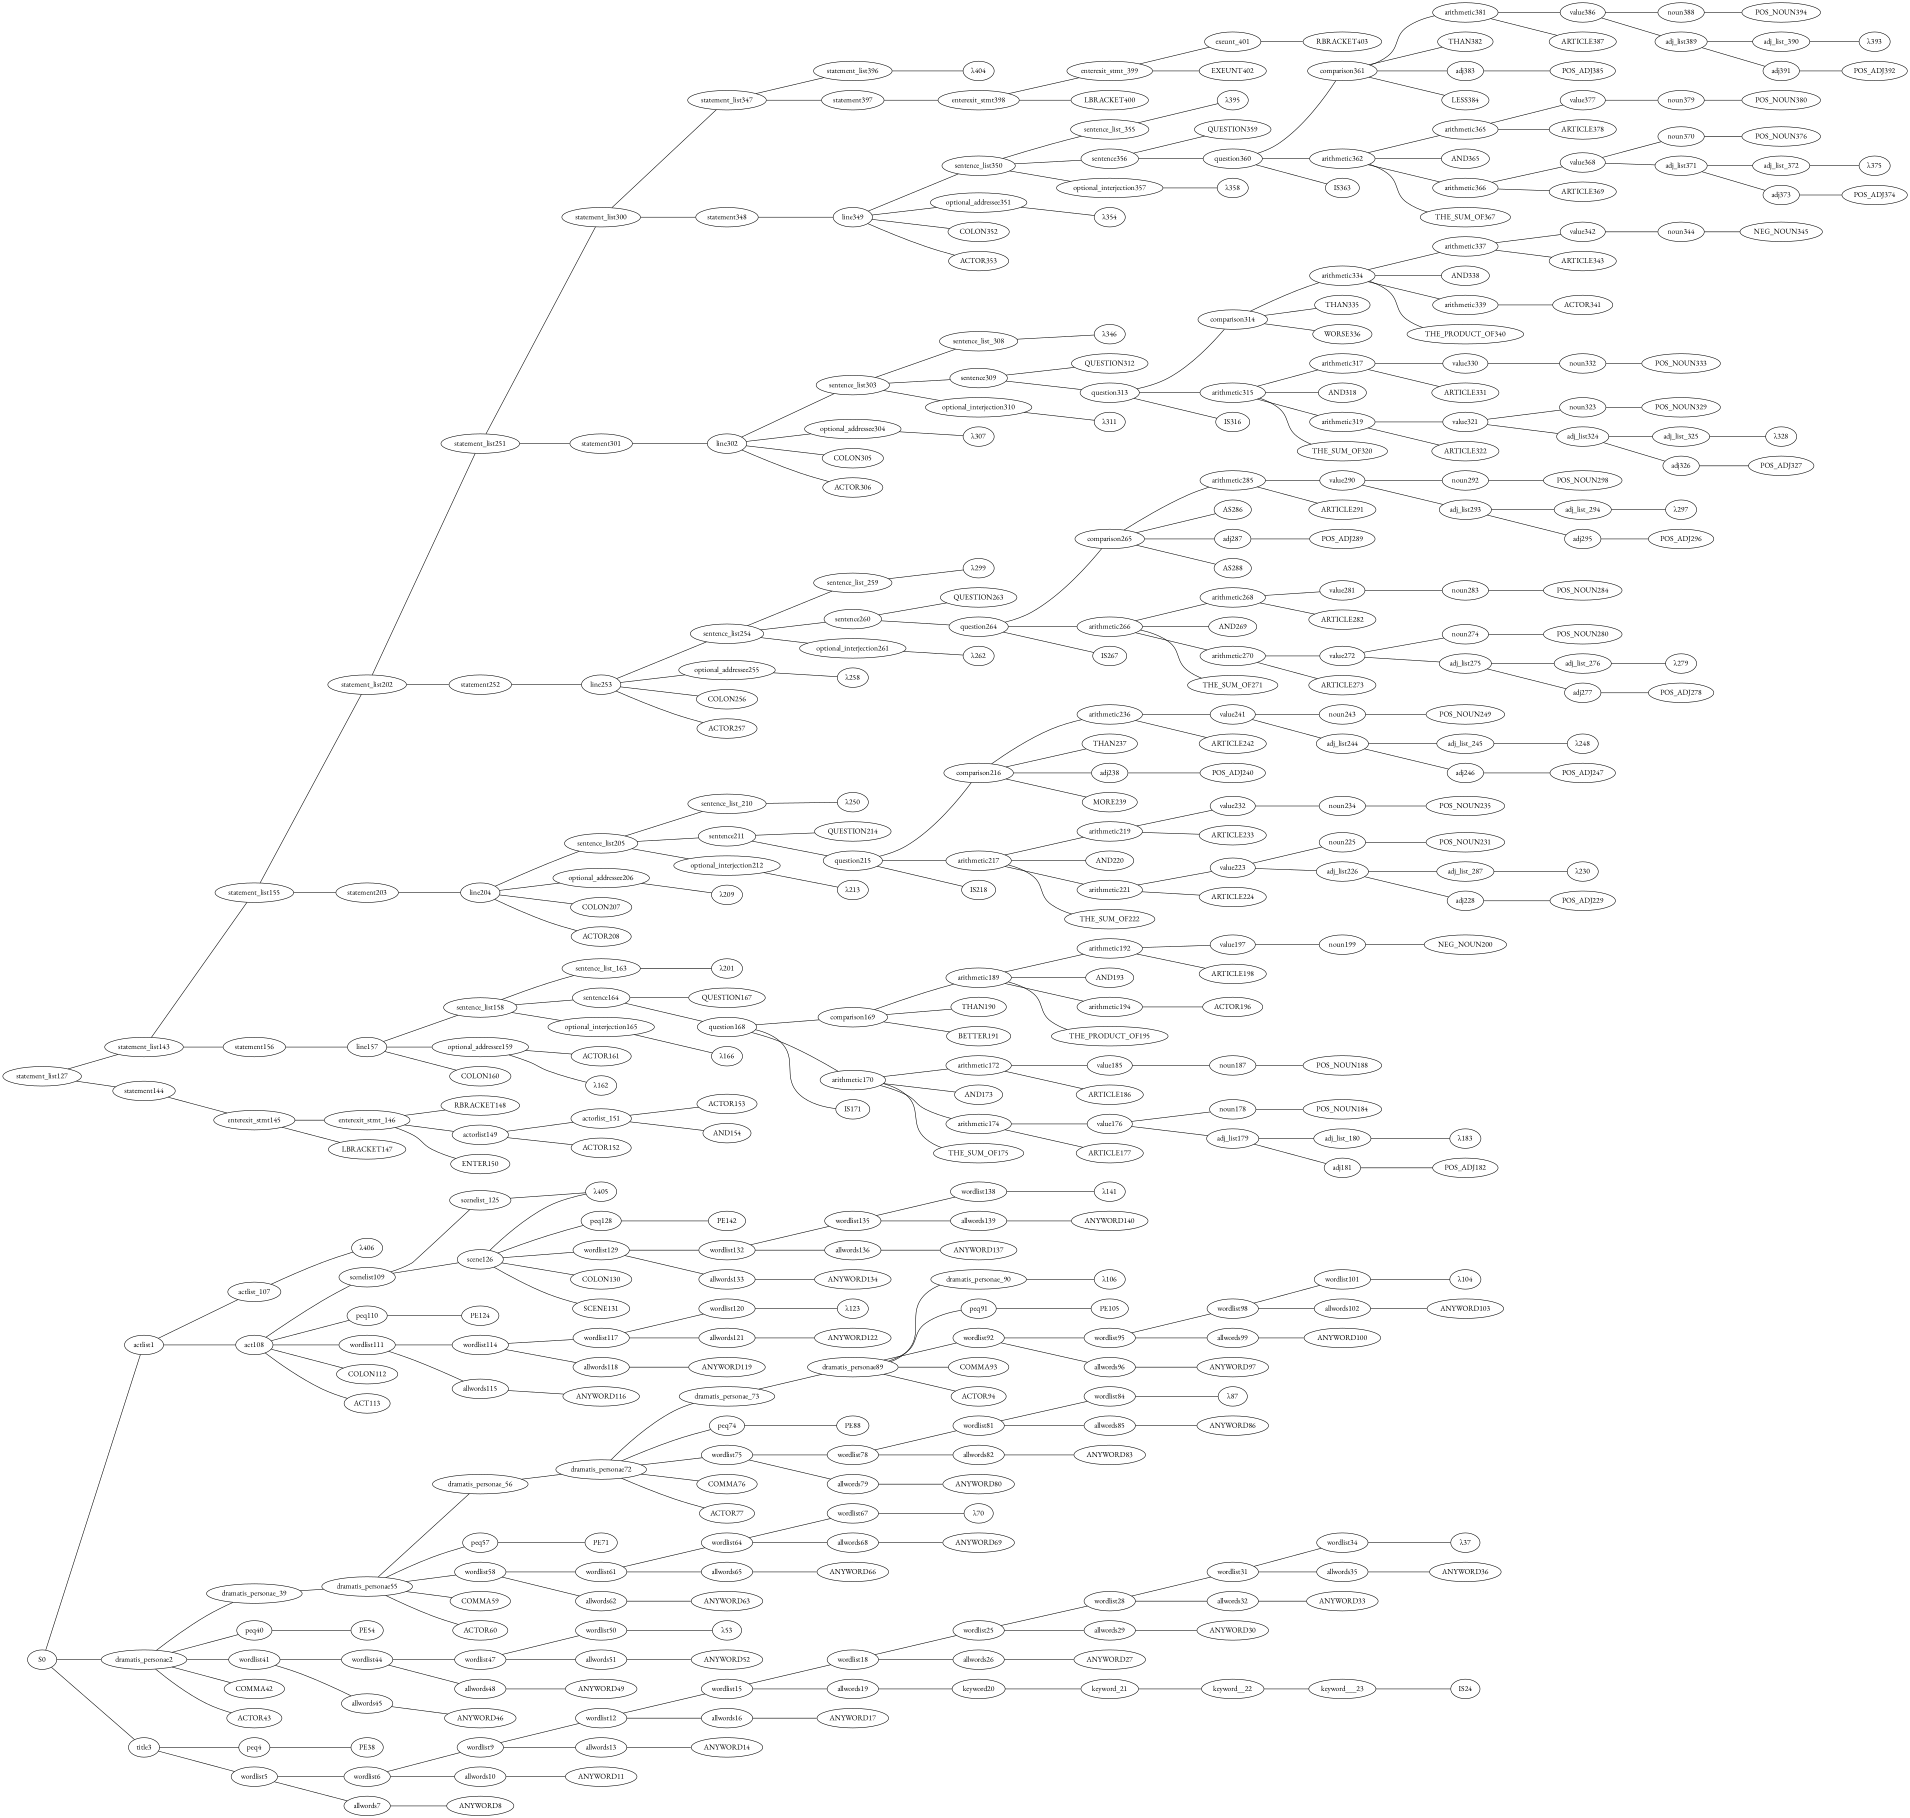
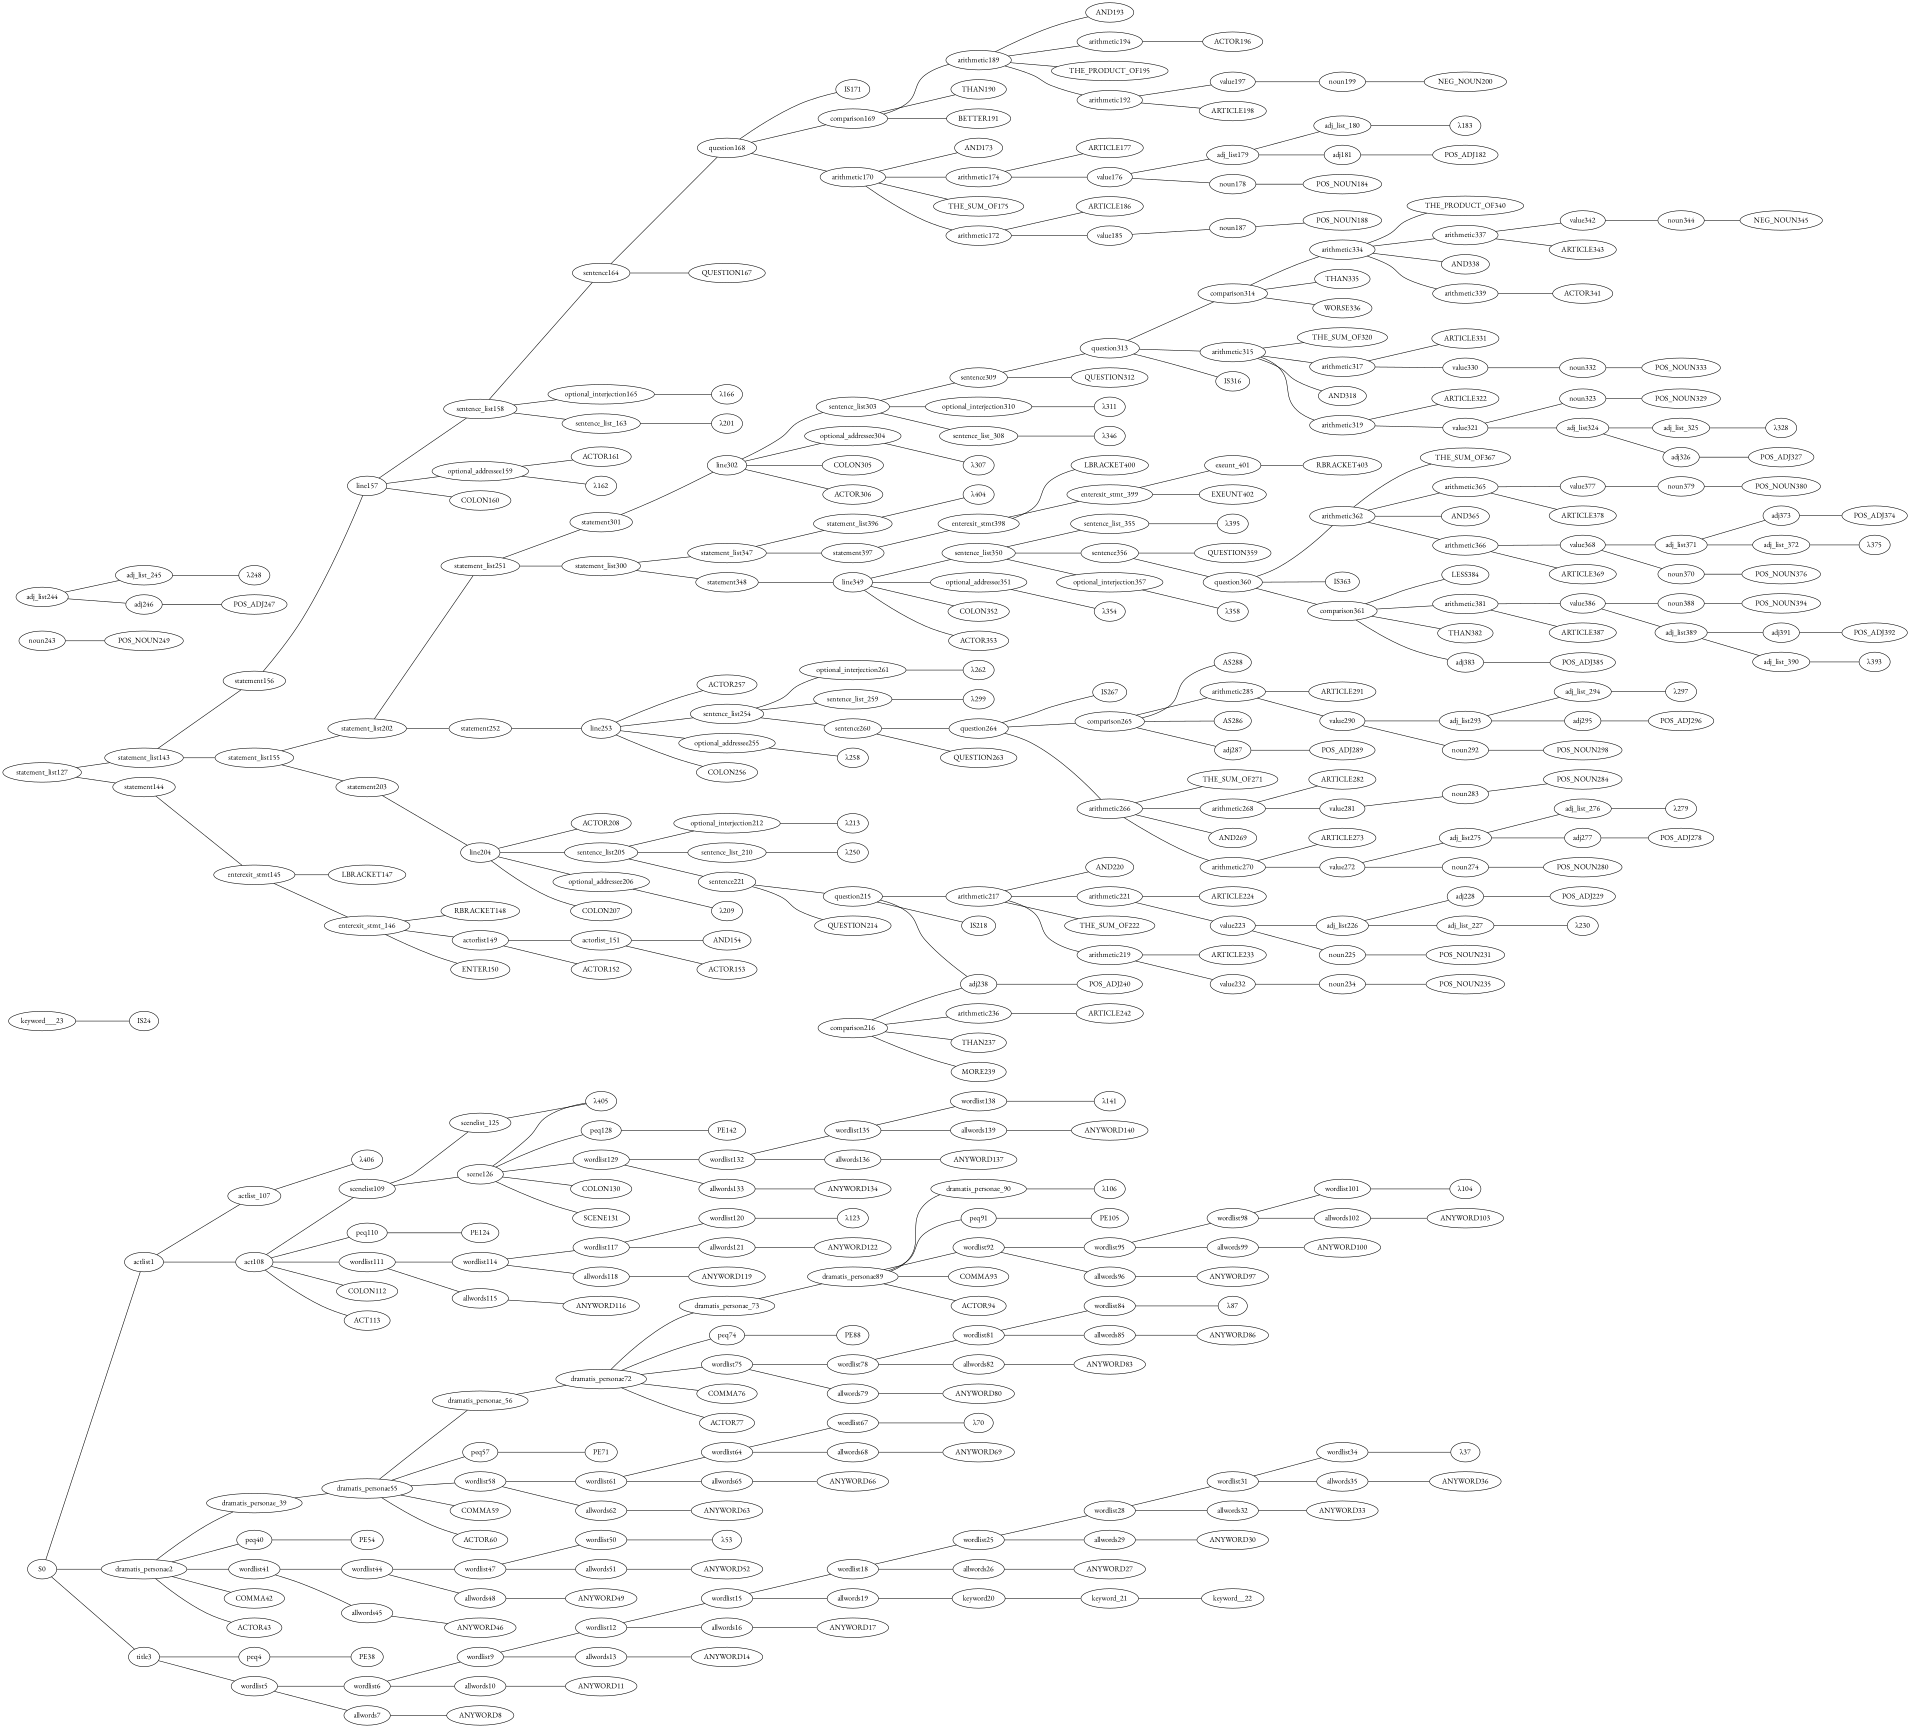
node "value241": removed
edge "comparison216" -- "question215": now "adj238" -- "question215"
node "sentence211": label "sentence211" -> "sentence221"
node "adj_list_287": label "adj_list_287" -> "adj_list_227"
edge "keyword__22" -- "keyword___23": removed
